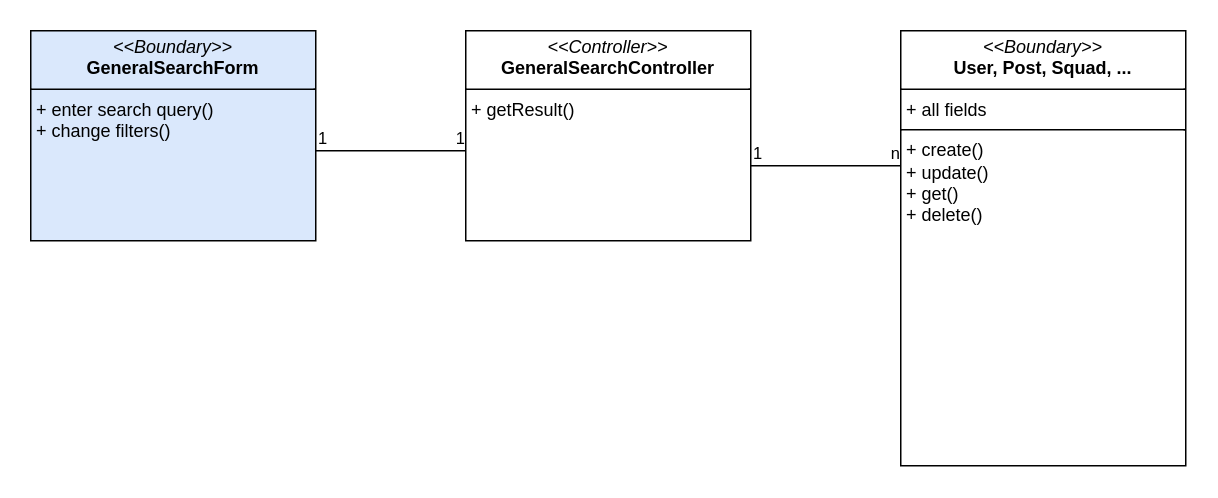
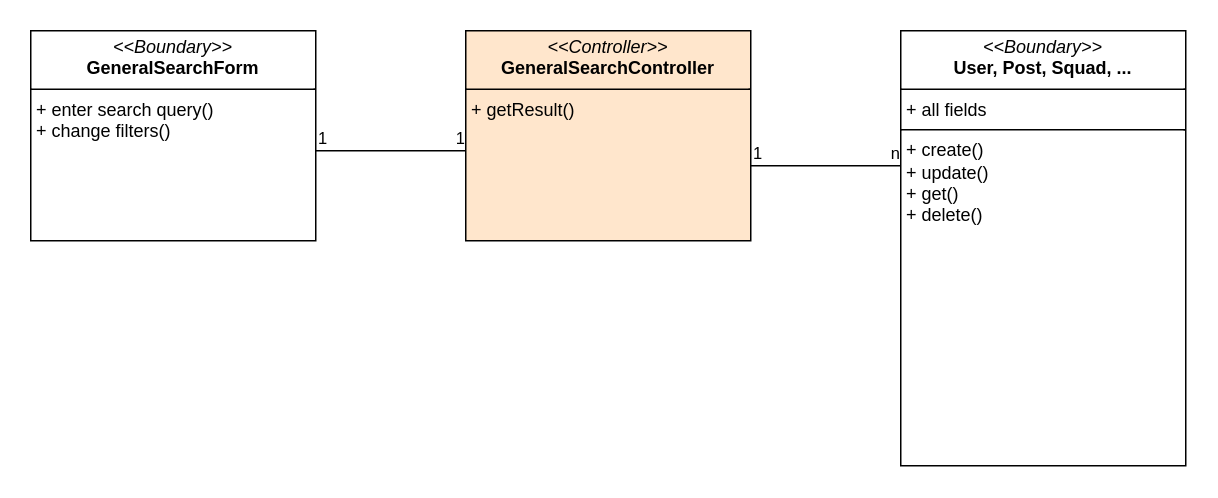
node "<<Boundary>> GeneralSearchForm + enter search query() + change filters()": fillcolor #dae8fc -> #ffffff
node "<<Controller>> GeneralSearchController + getResult()": fillcolor #ffffff -> #ffe6cc
